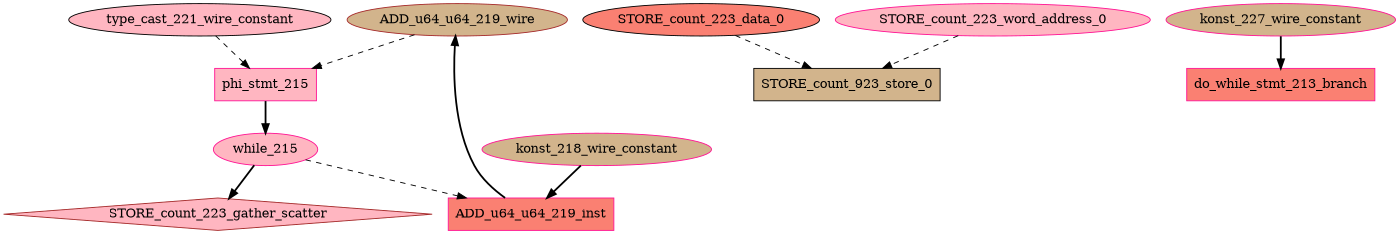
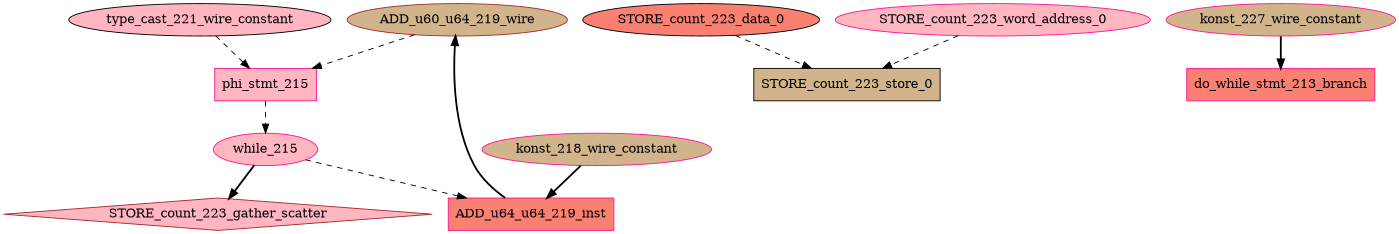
node "ADD_u64_u64_219_wire": label "ADD_u64_u64_219_wire" -> "ADD_u60_u64_219_wire"
node "STORE_count_923_store_0": label "STORE_count_923_store_0" -> "STORE_count_223_store_0"
edge "phi_stmt_215" -> "while_215": style bold -> dashed
